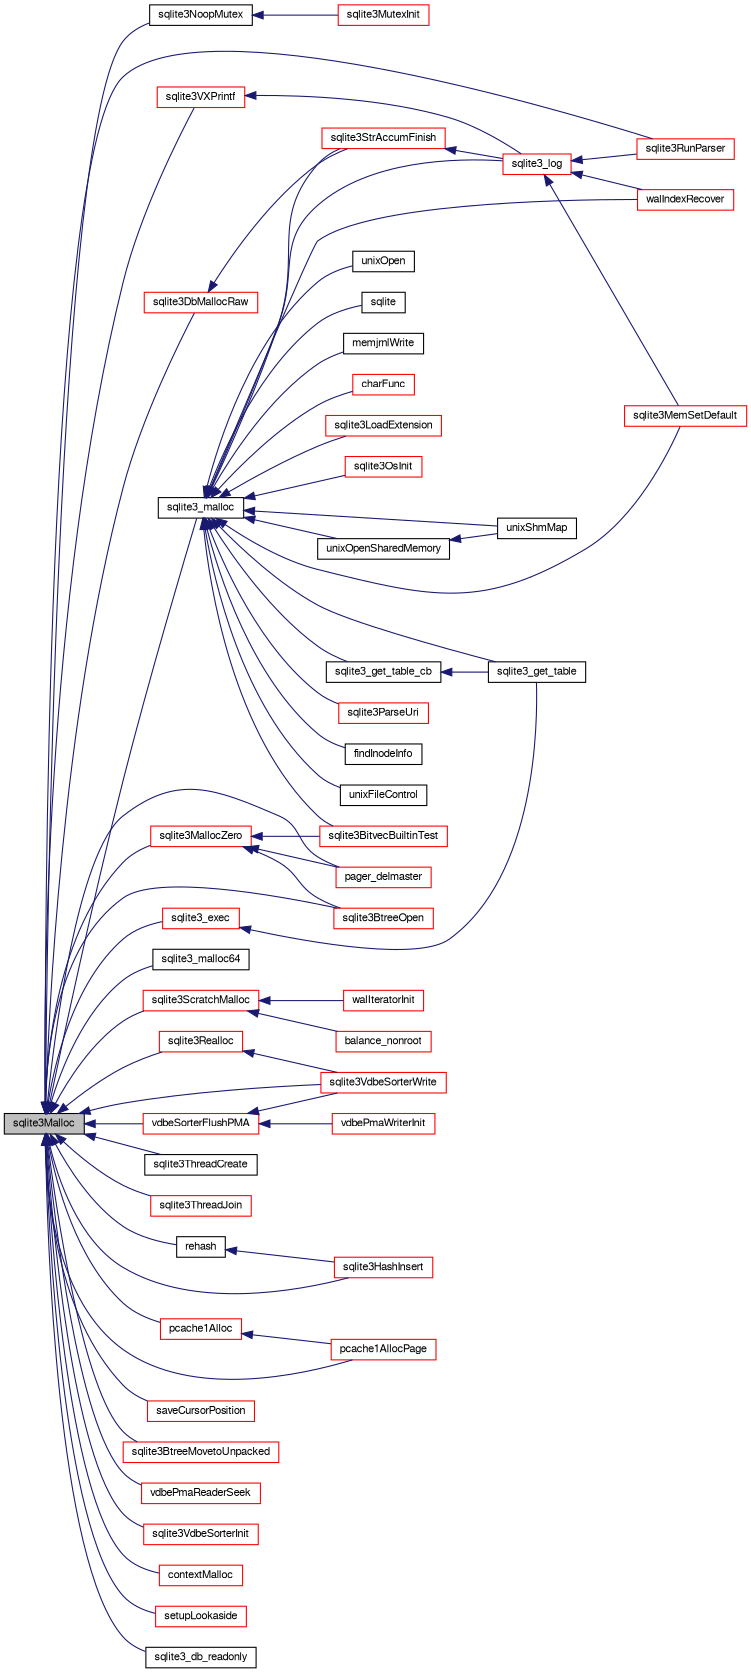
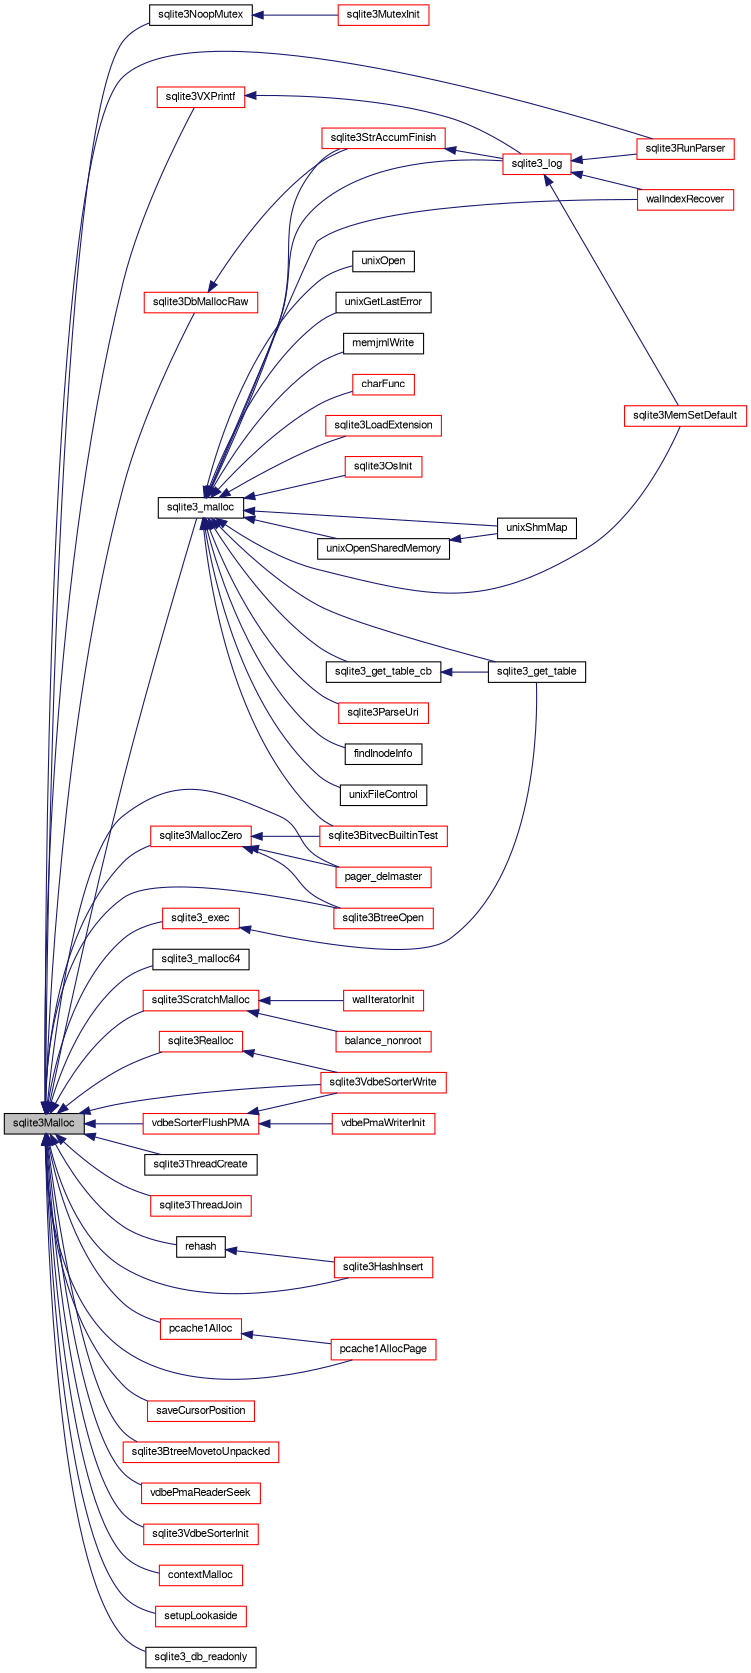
node "sqlite": label "sqlite" -> "unixGetLastError"
